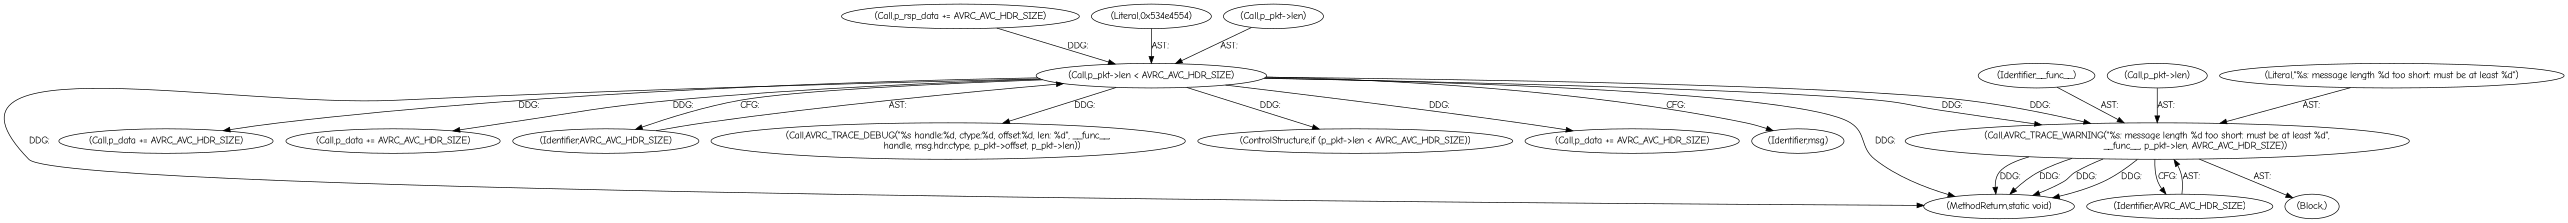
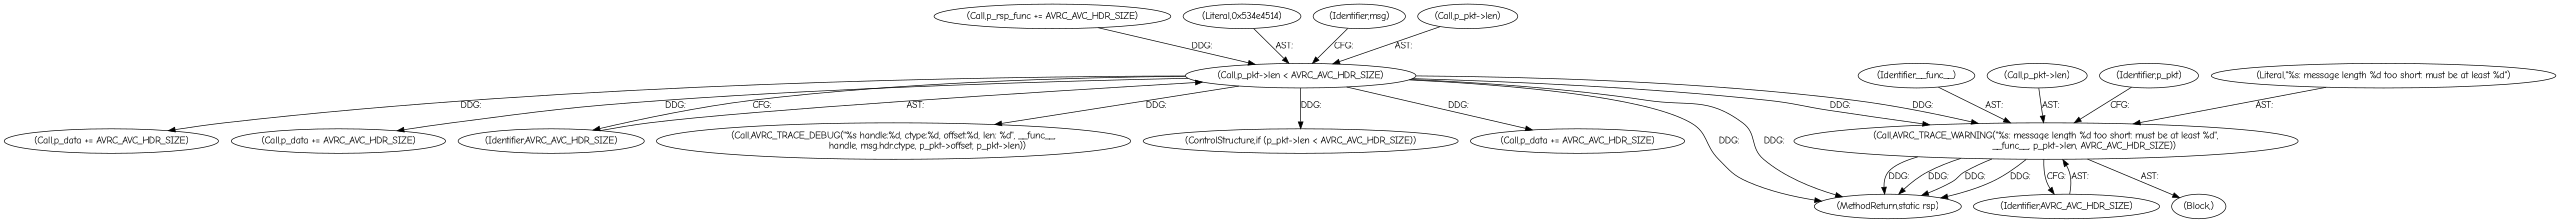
node "(Call,p_rsp_data += AVRC_AVC_HDR_SIZE)": label "(Call,p_rsp_data += AVRC_AVC_HDR_SIZE)" -> "(Call,p_rsp_func += AVRC_AVC_HDR_SIZE)"
node "(Literal,0x534e4554)": label "(Literal,0x534e4554)" -> "(Literal,0x534e4514)"
node "(Identifier,p_pkt)": added
edge "(Call,p_pkt->len < AVRC_AVC_HDR_SIZE)" -> "(Identifier,msg)": reversed
node "(MethodReturn,static void)": label "(MethodReturn,static void)" -> "(MethodReturn,static rsp)"
